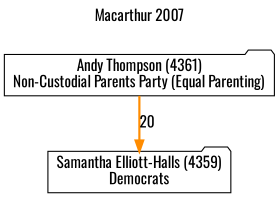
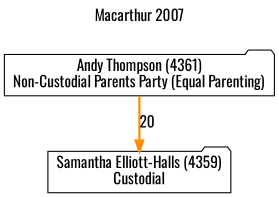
node "Samantha Elliott-Halls (4359) Democrats": label "Samantha Elliott-Halls (4359) Democrats" -> "Samantha Elliott-Halls (4359) Custodial"
